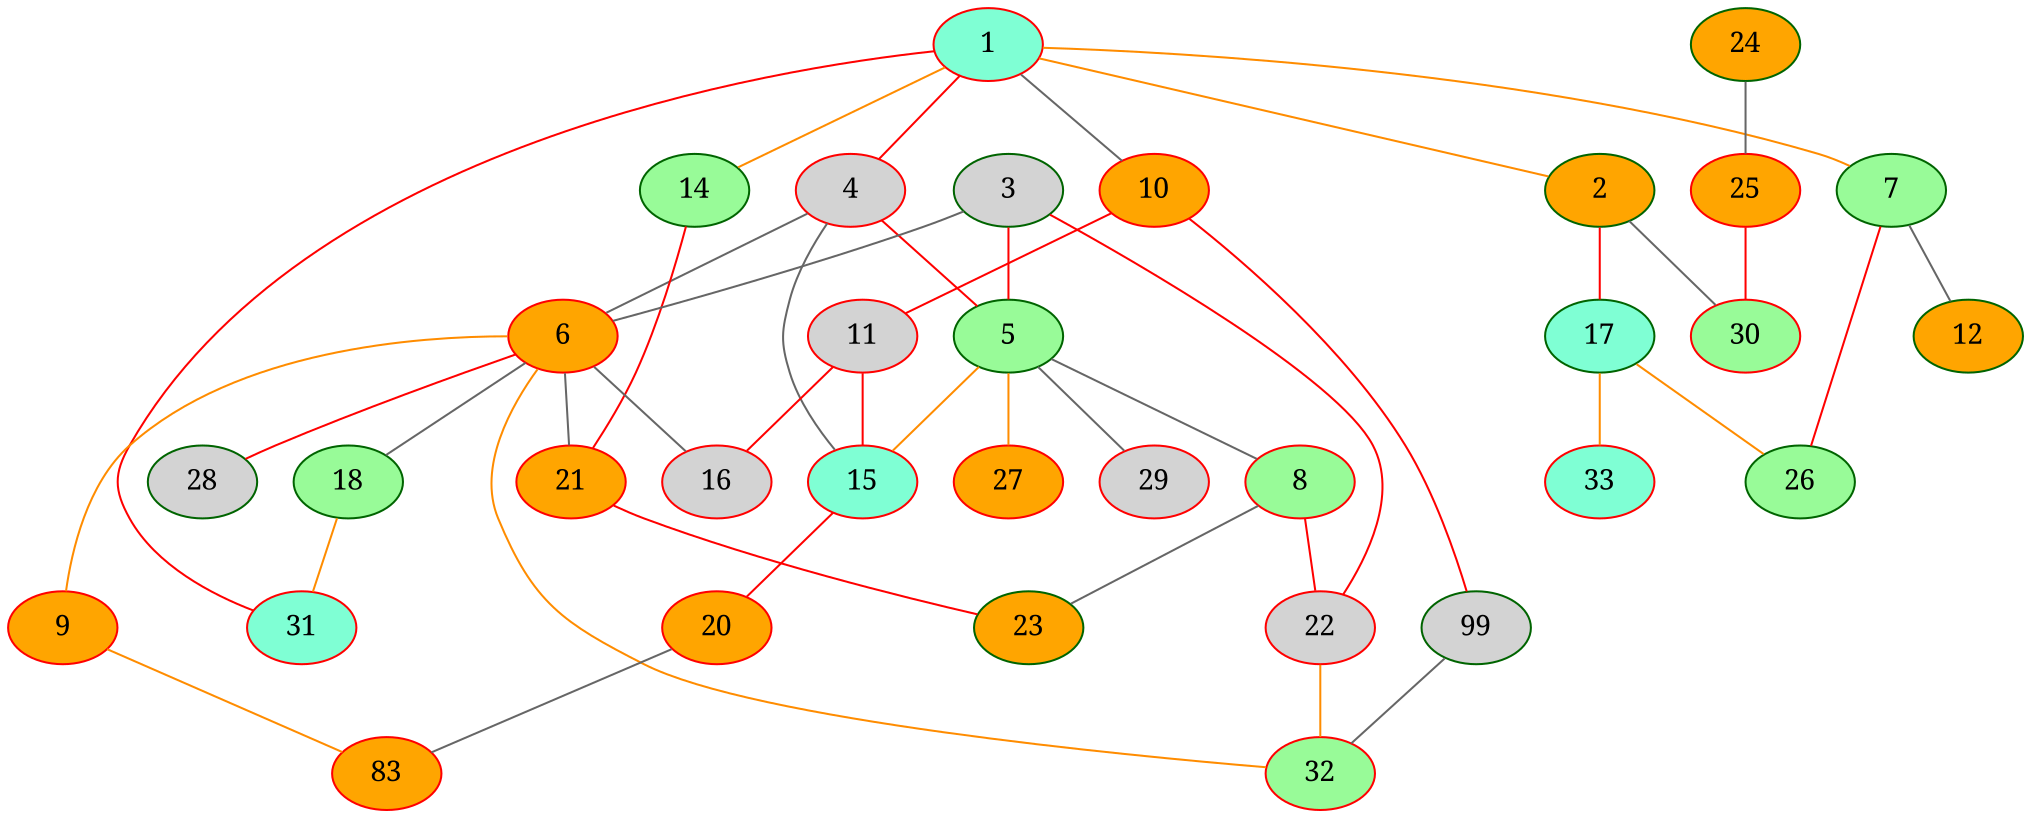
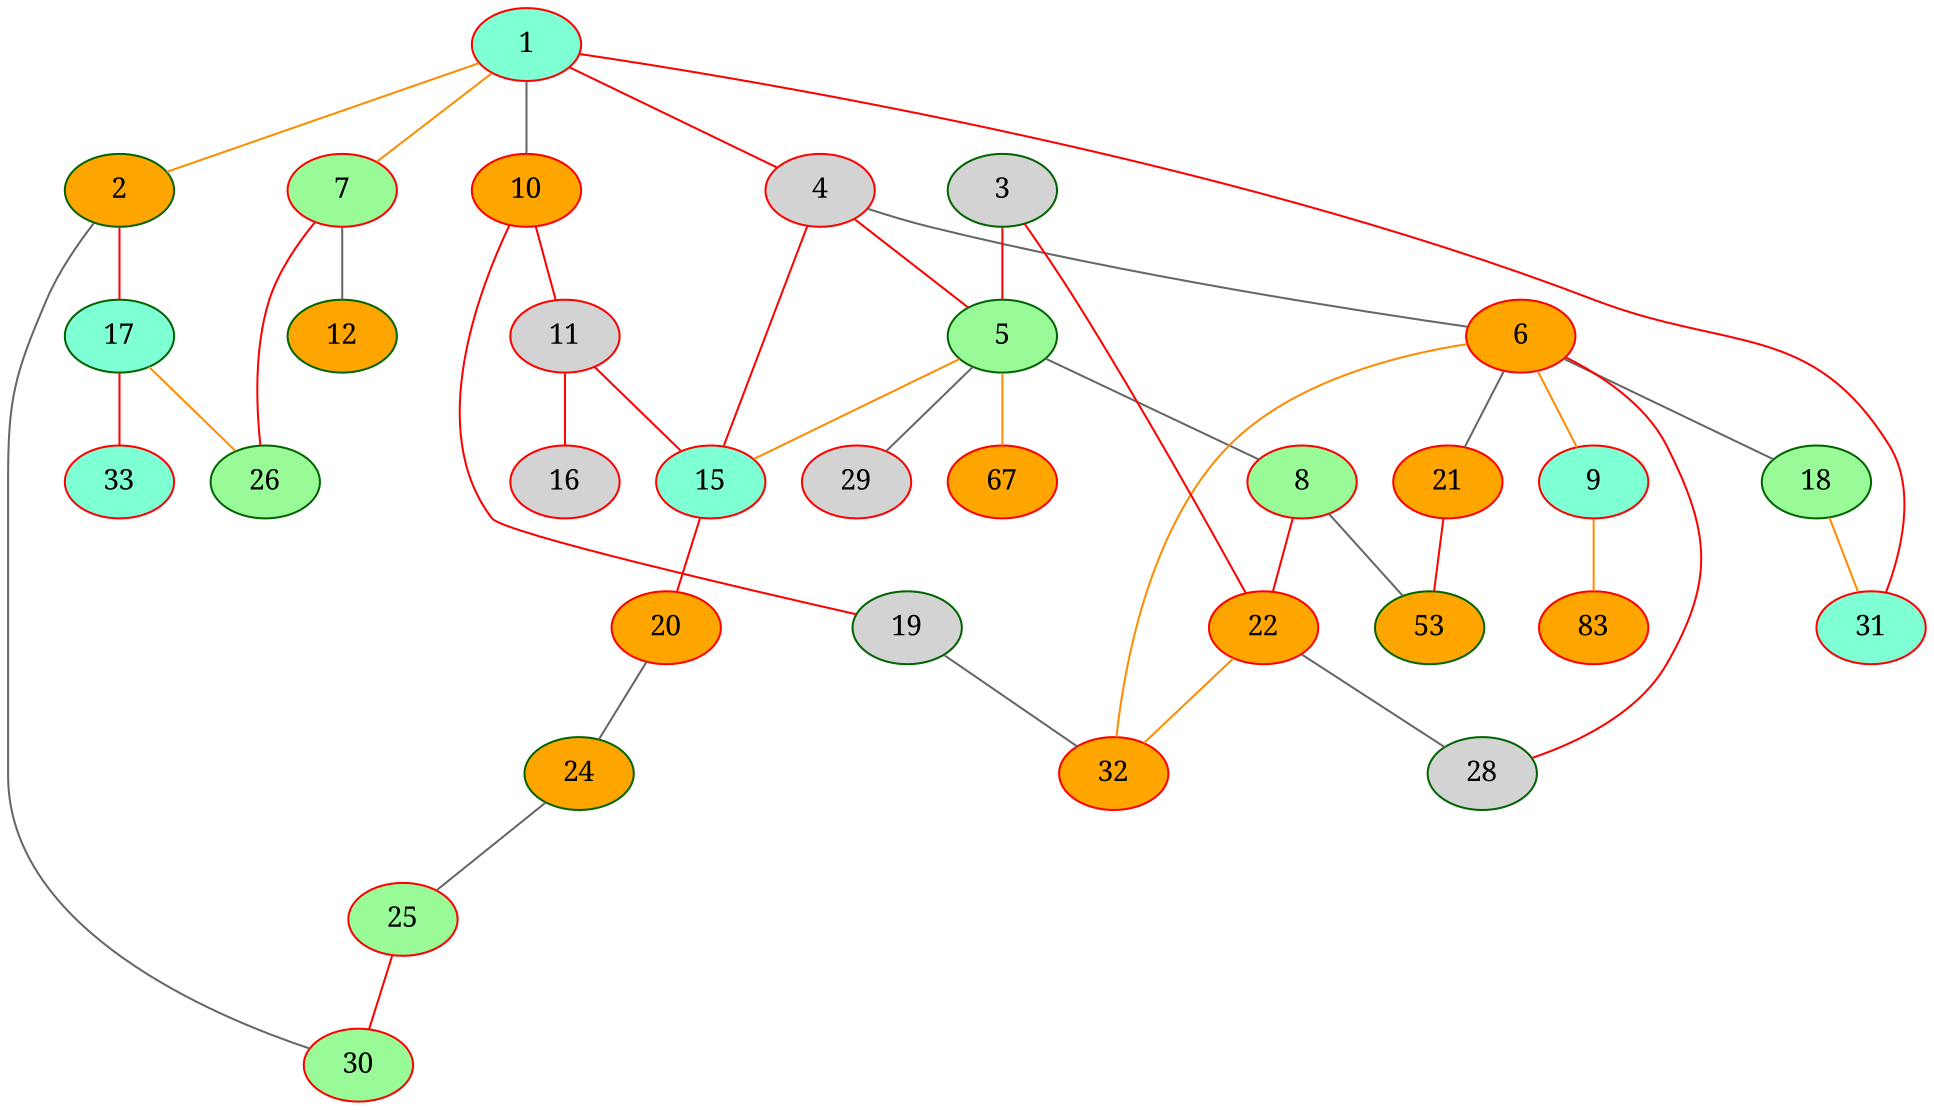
node "14": removed
node "25": fillcolor orange -> palegreen
node "7": color darkgreen -> red
edge "3" -- "6": removed
edge "4" -- "15": color gray40 -> red
edge "6" -- "16": removed
edge "17" -- "33": color darkorange -> red
node "27": label "27" -> "67"
node "9": fillcolor orange -> aquamarine
node "23": label "23" -> "53"
node "22": fillcolor lightgrey -> orange
node "99": label "99" -> "19"
edge "20" -- "83": now "20" -- "24"
edge "22" -- "28": added
node "32": fillcolor palegreen -> orange
